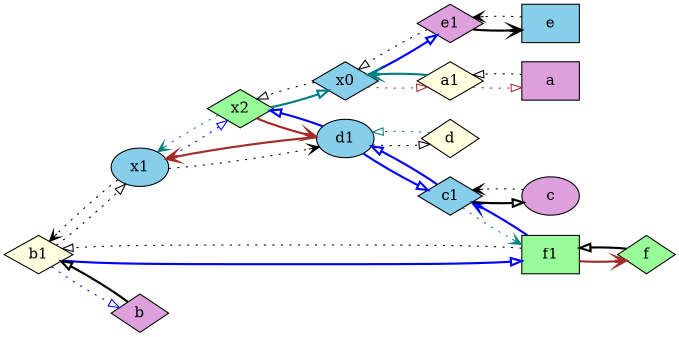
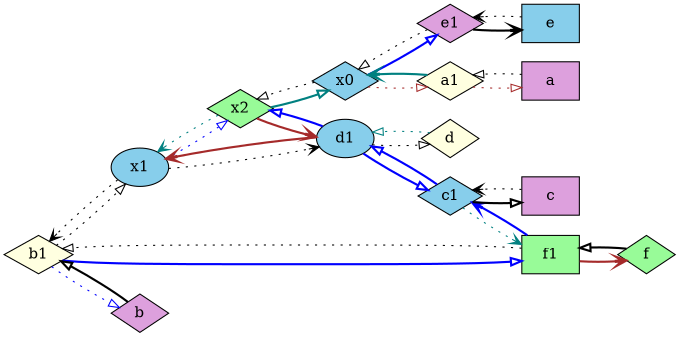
node "c": shape ellipse -> box
